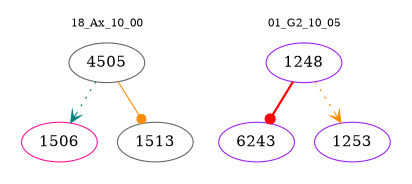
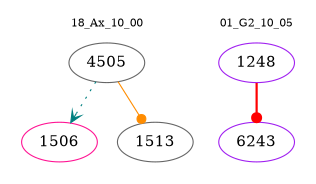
node "1253": removed
